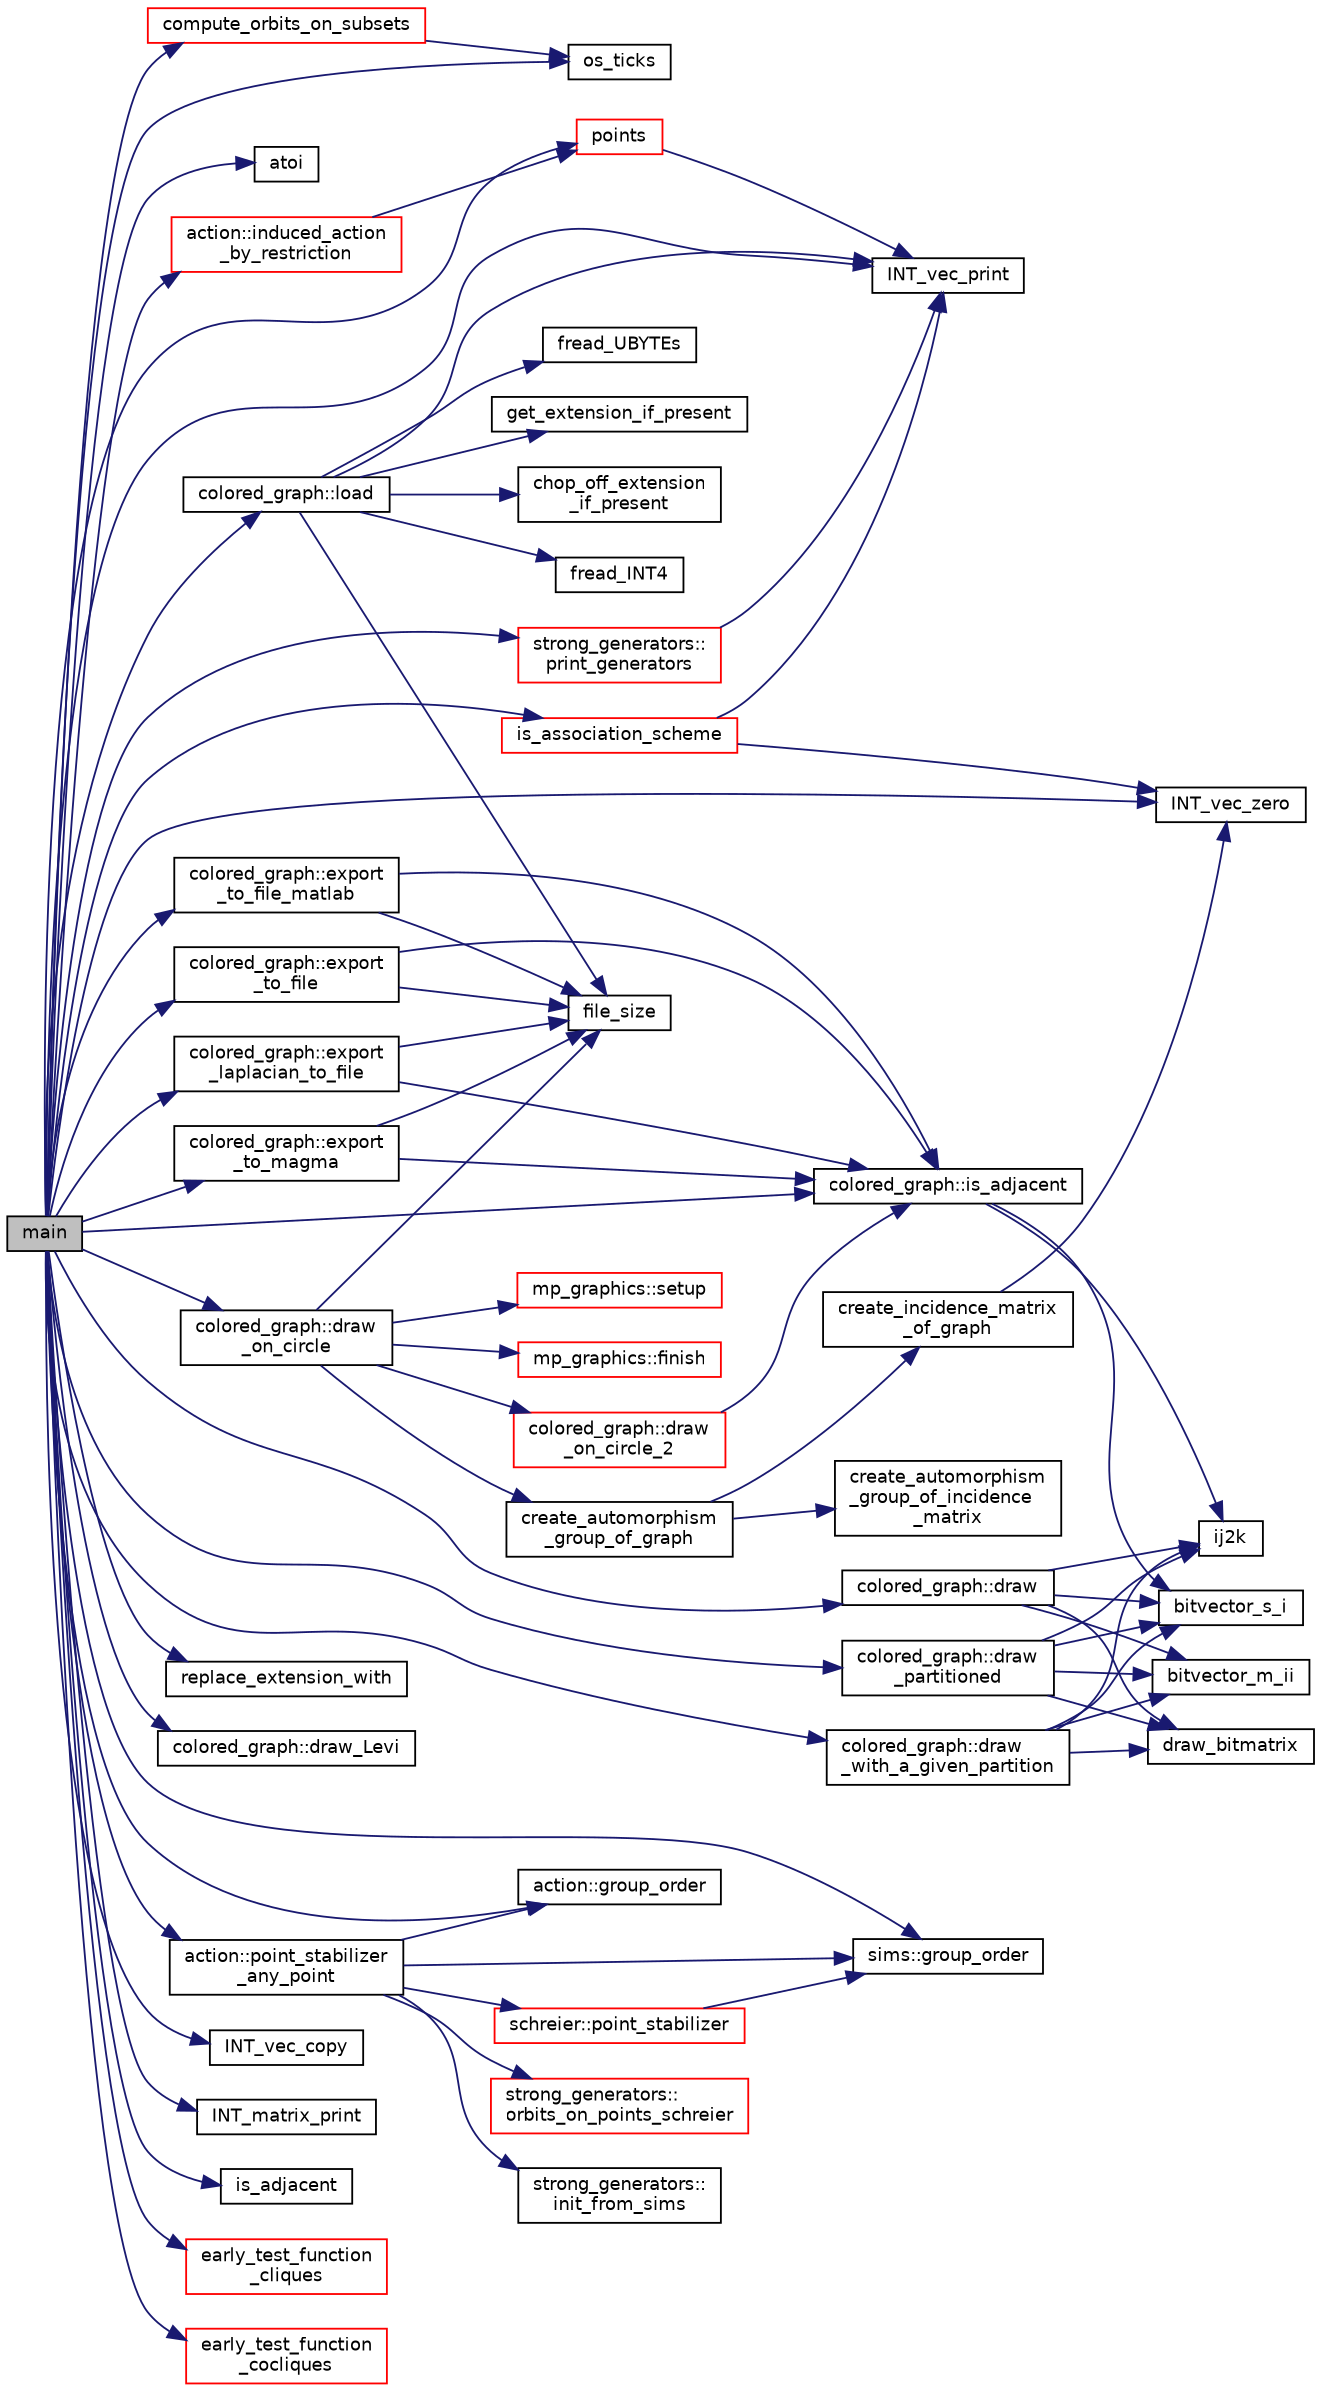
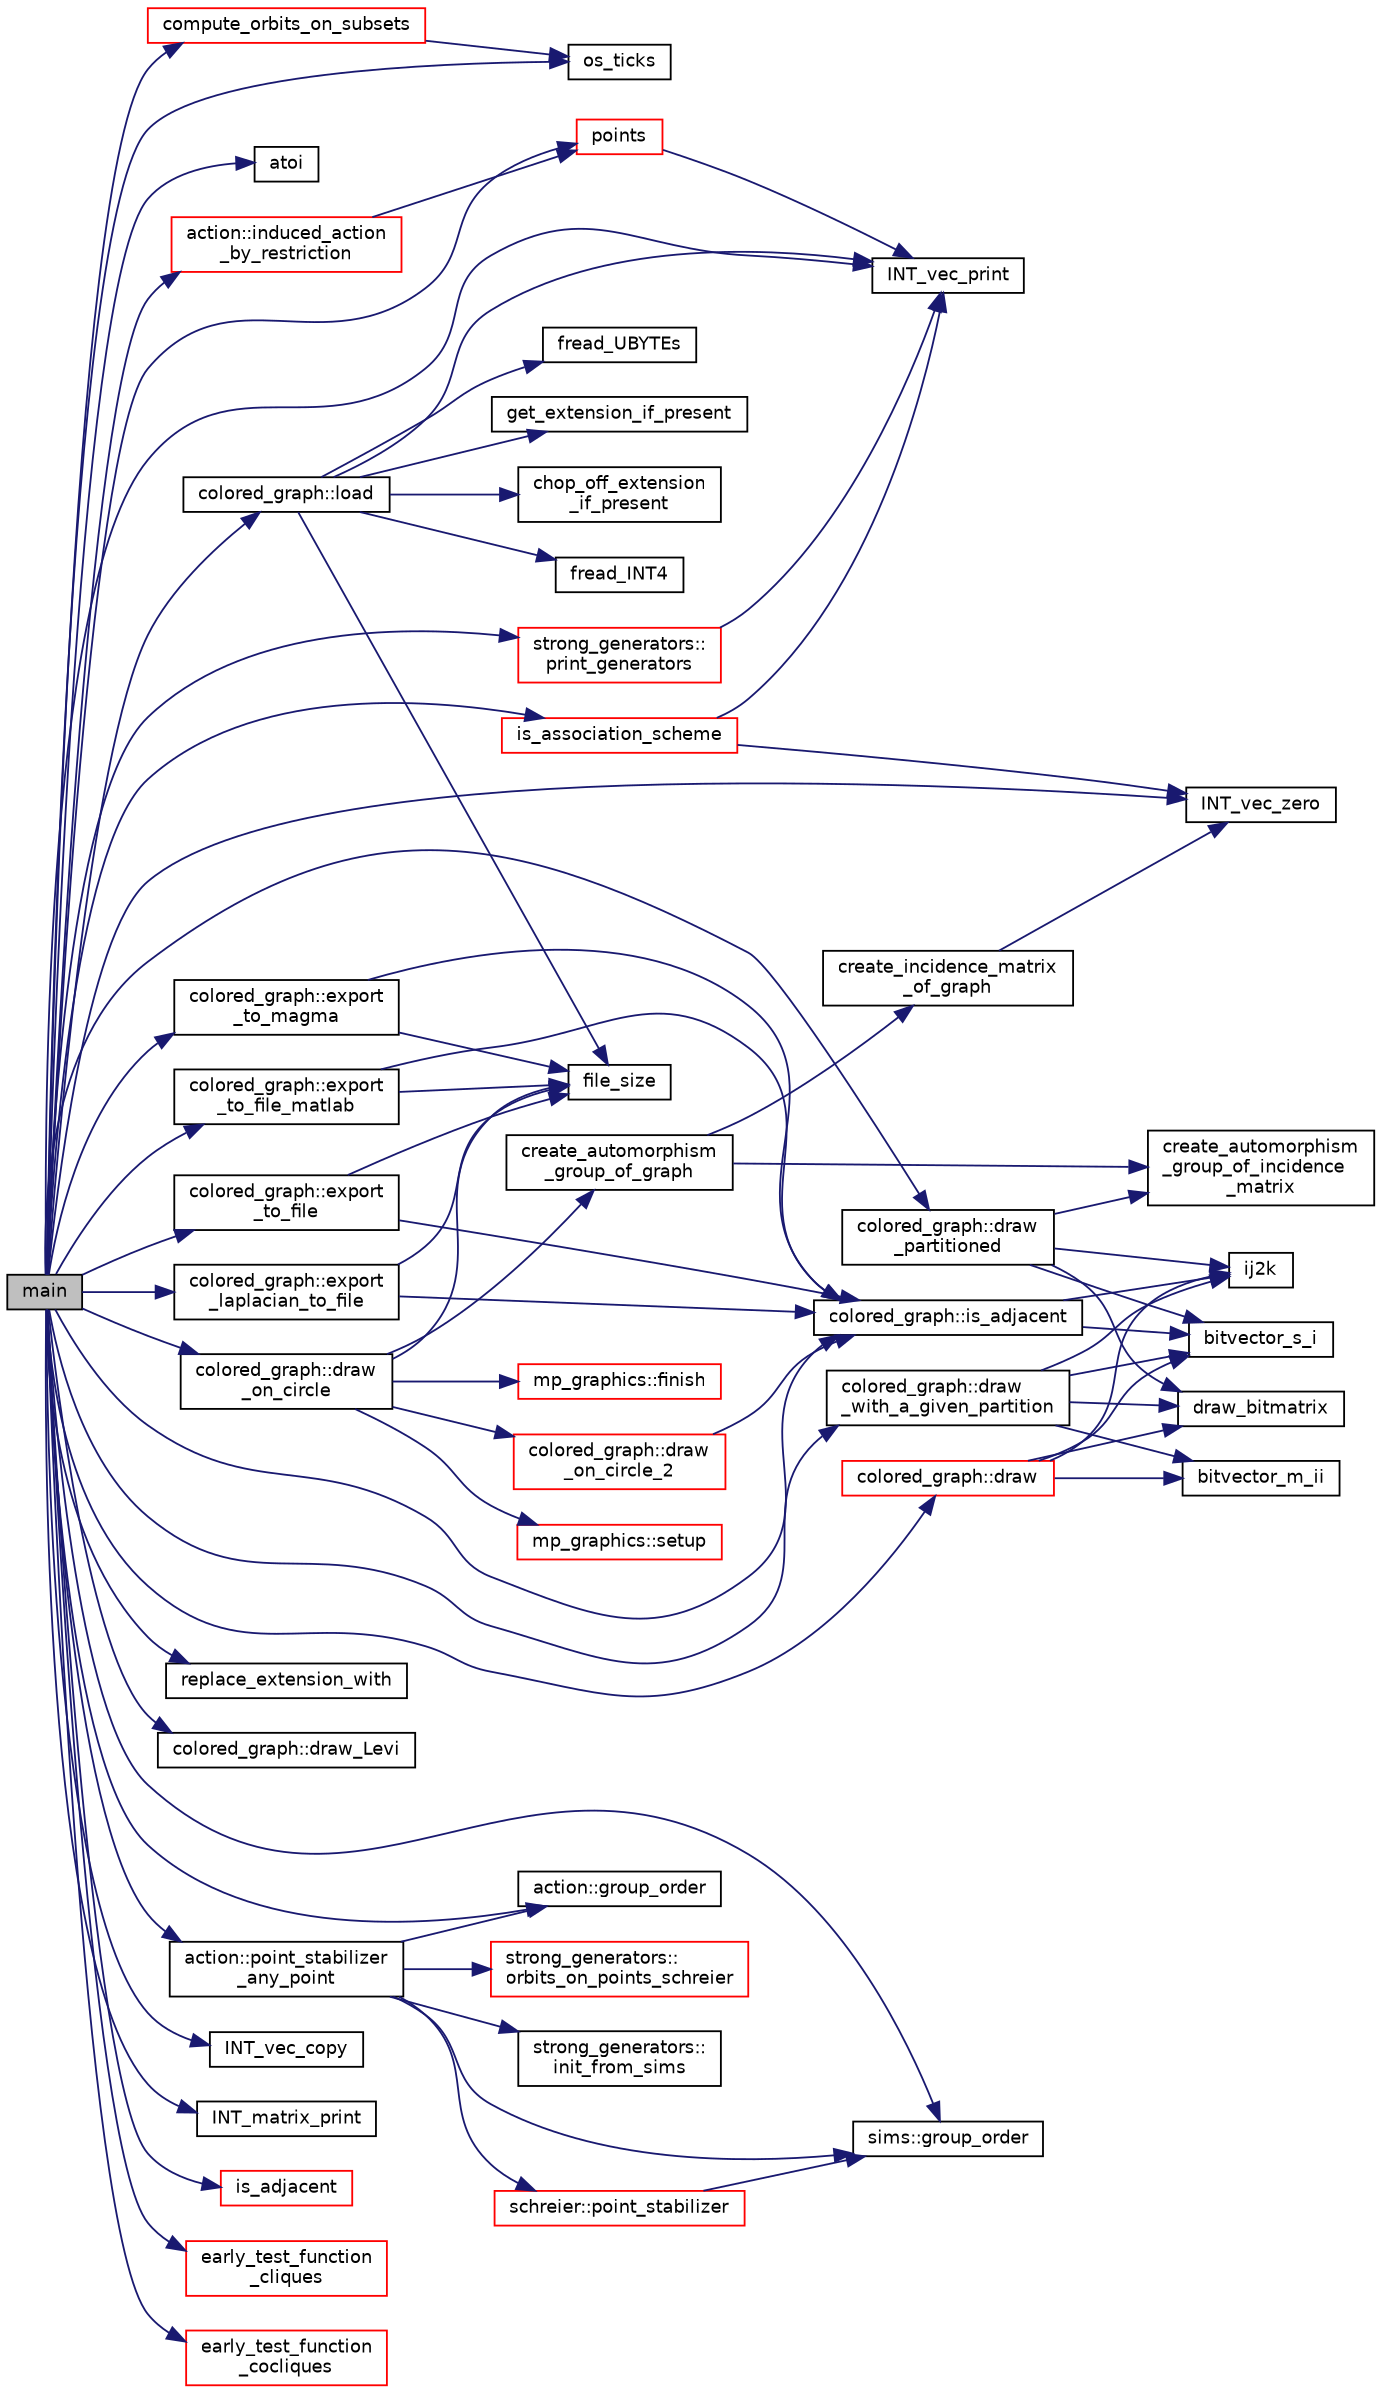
node "colored_graph::draw": color black -> red
edge "colored_graph::draw _partitioned" -> "bitvector_m_ii": now "colored_graph::draw _partitioned" -> "create_automorphism _group_of_incidence _matrix"
node "is_adjacent": color black -> red
